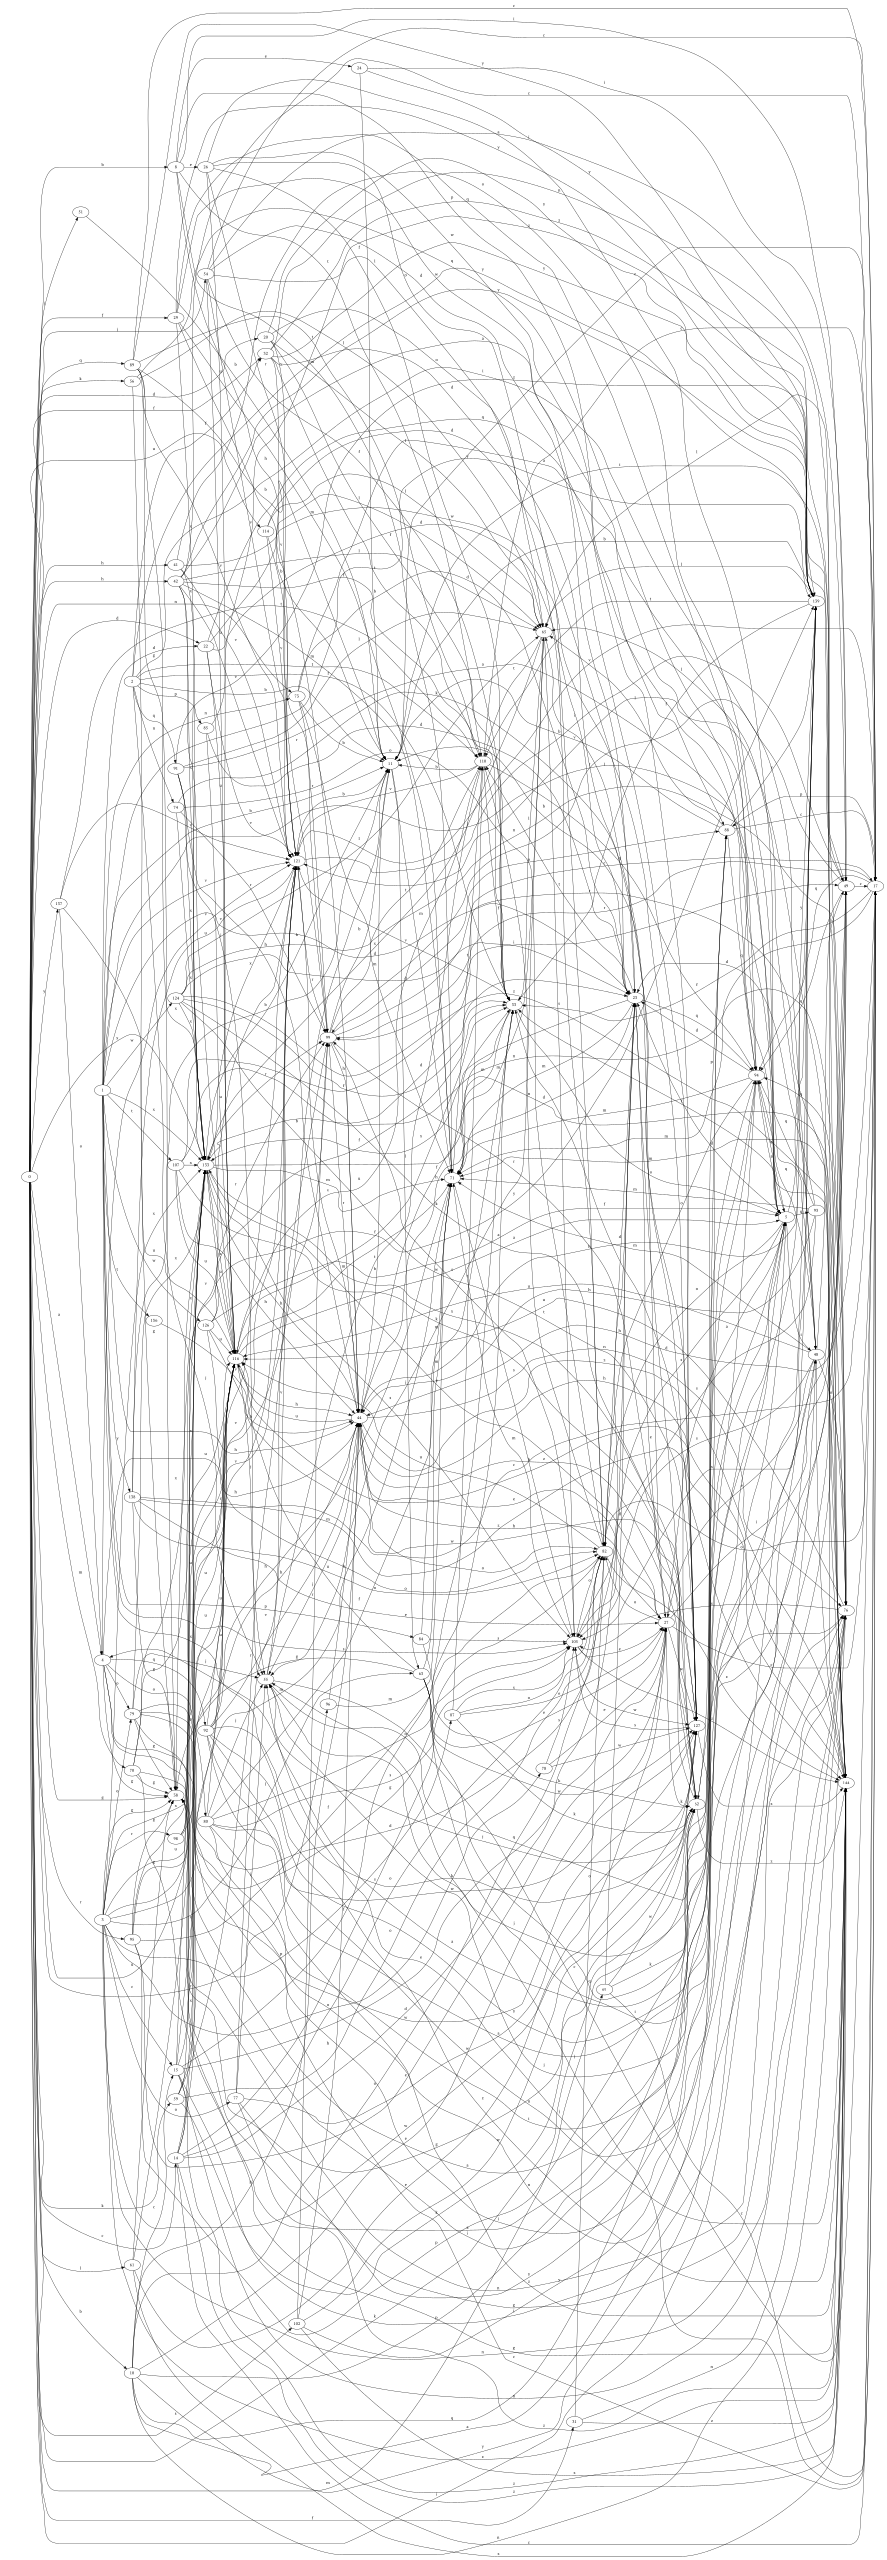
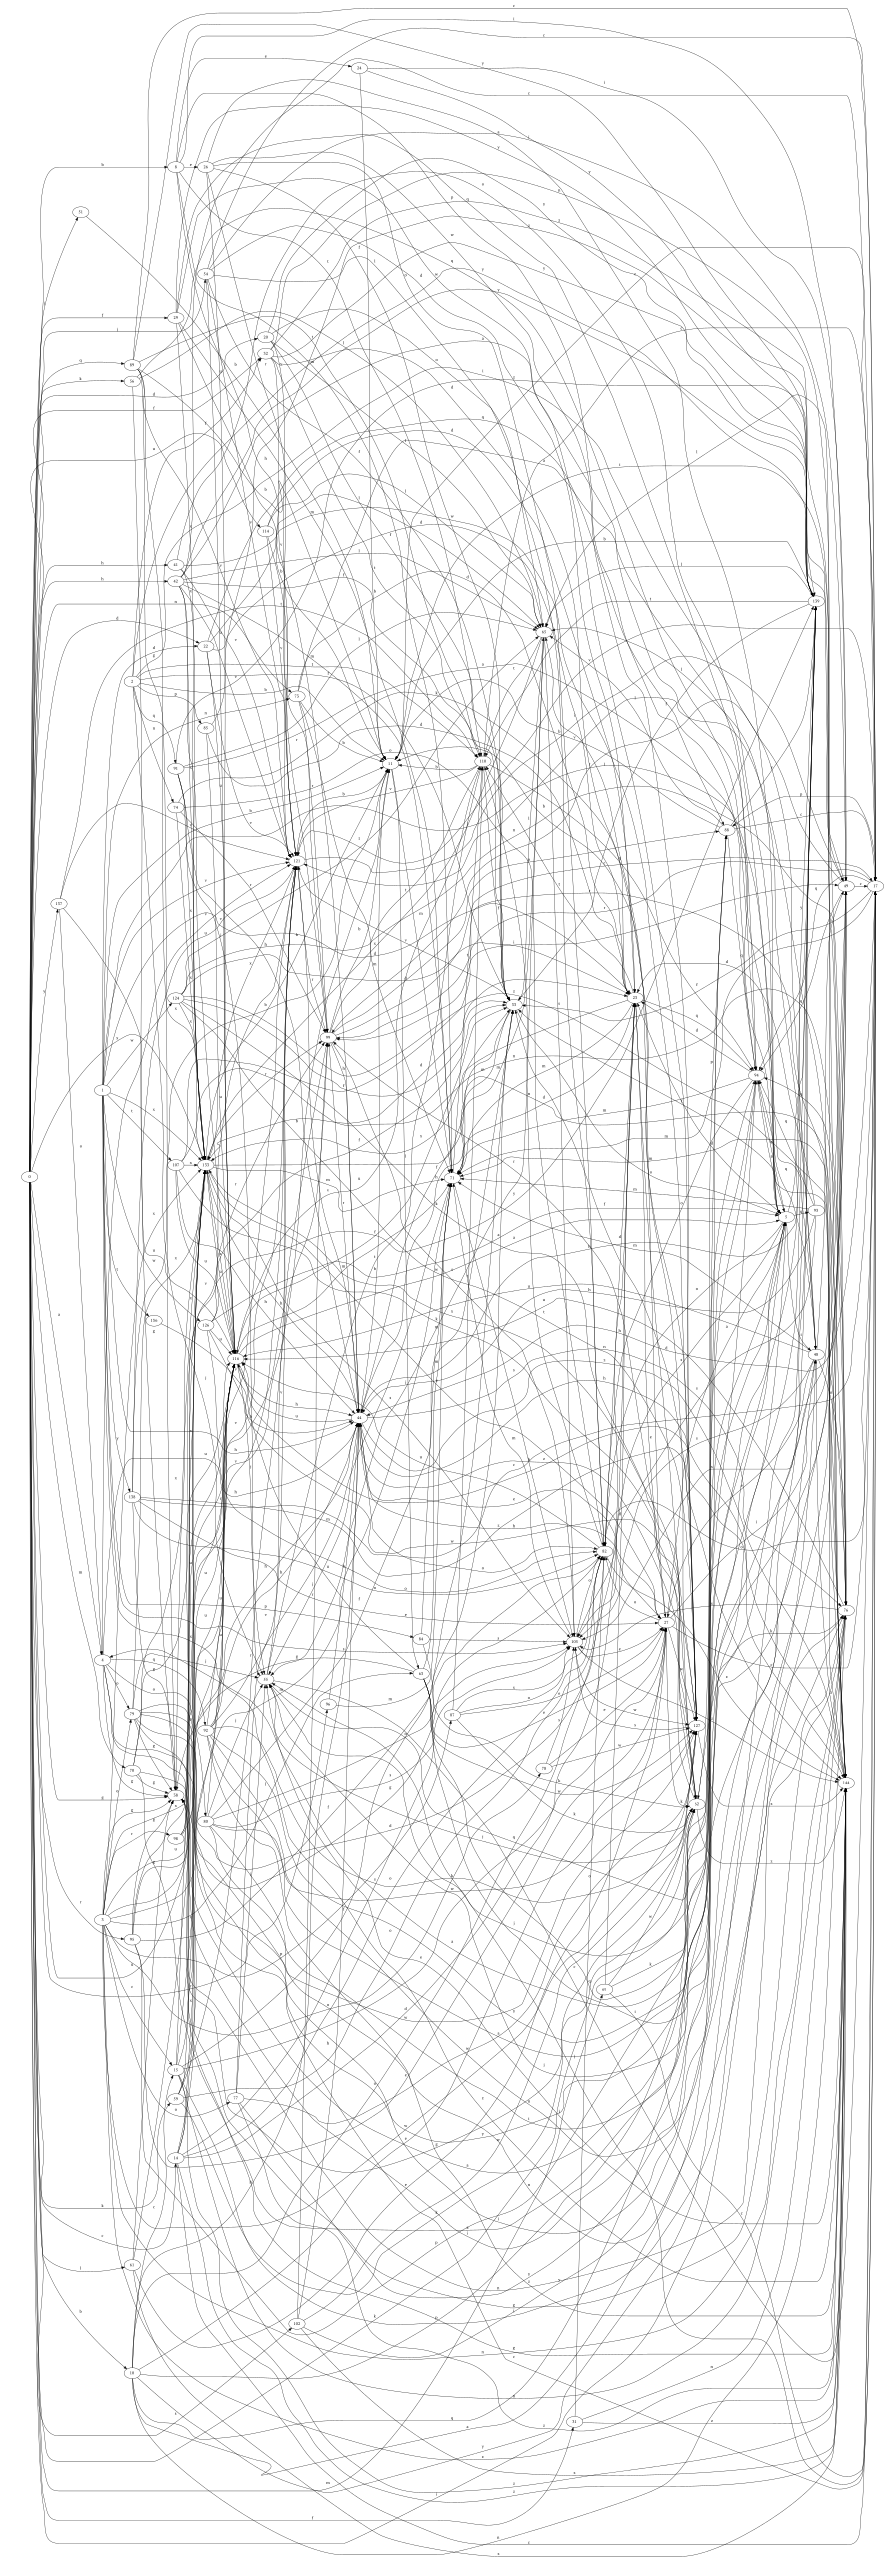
edge "1" -> "139": now "79" -> "139"
